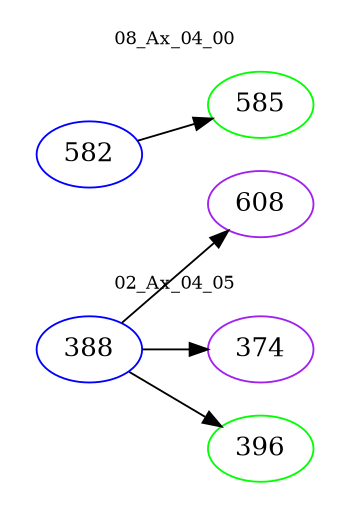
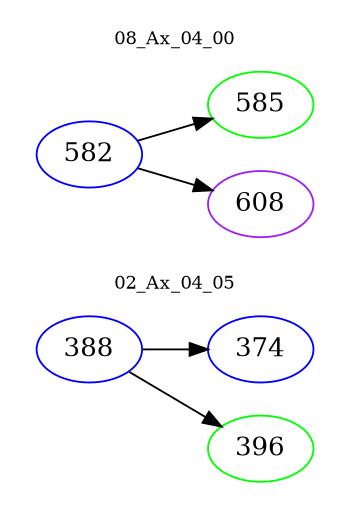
edge "388" -> "608": now "582" -> "608"
node "374": color purple -> blue
